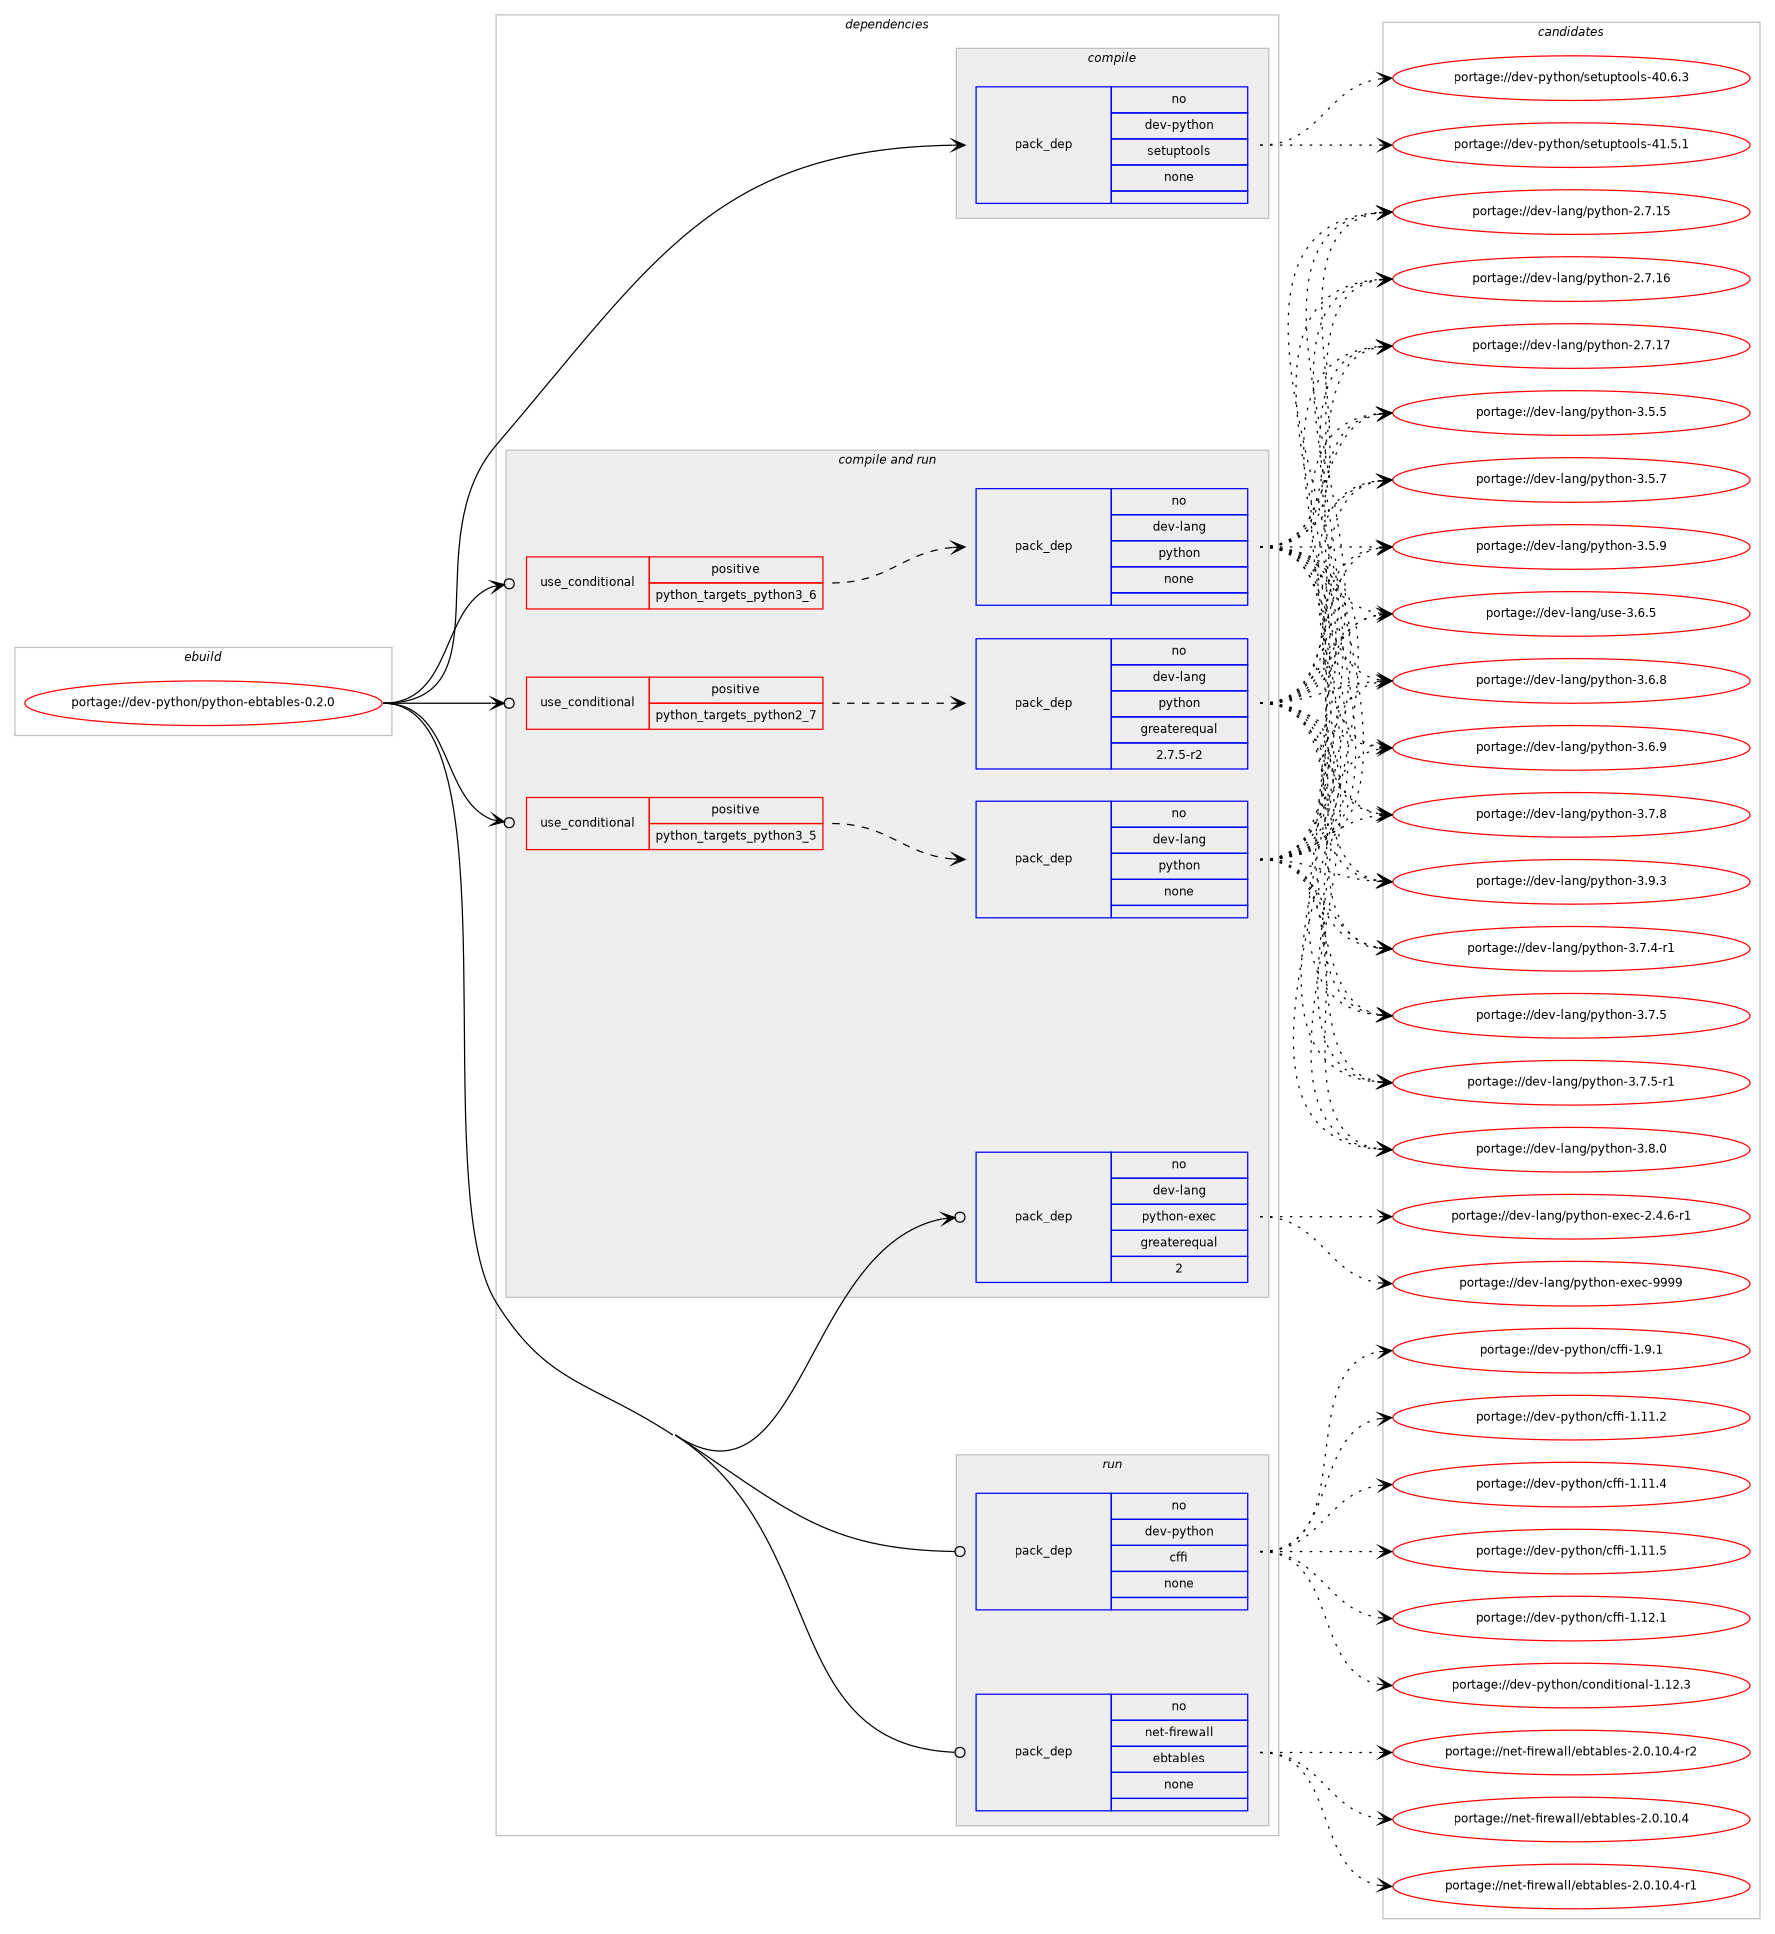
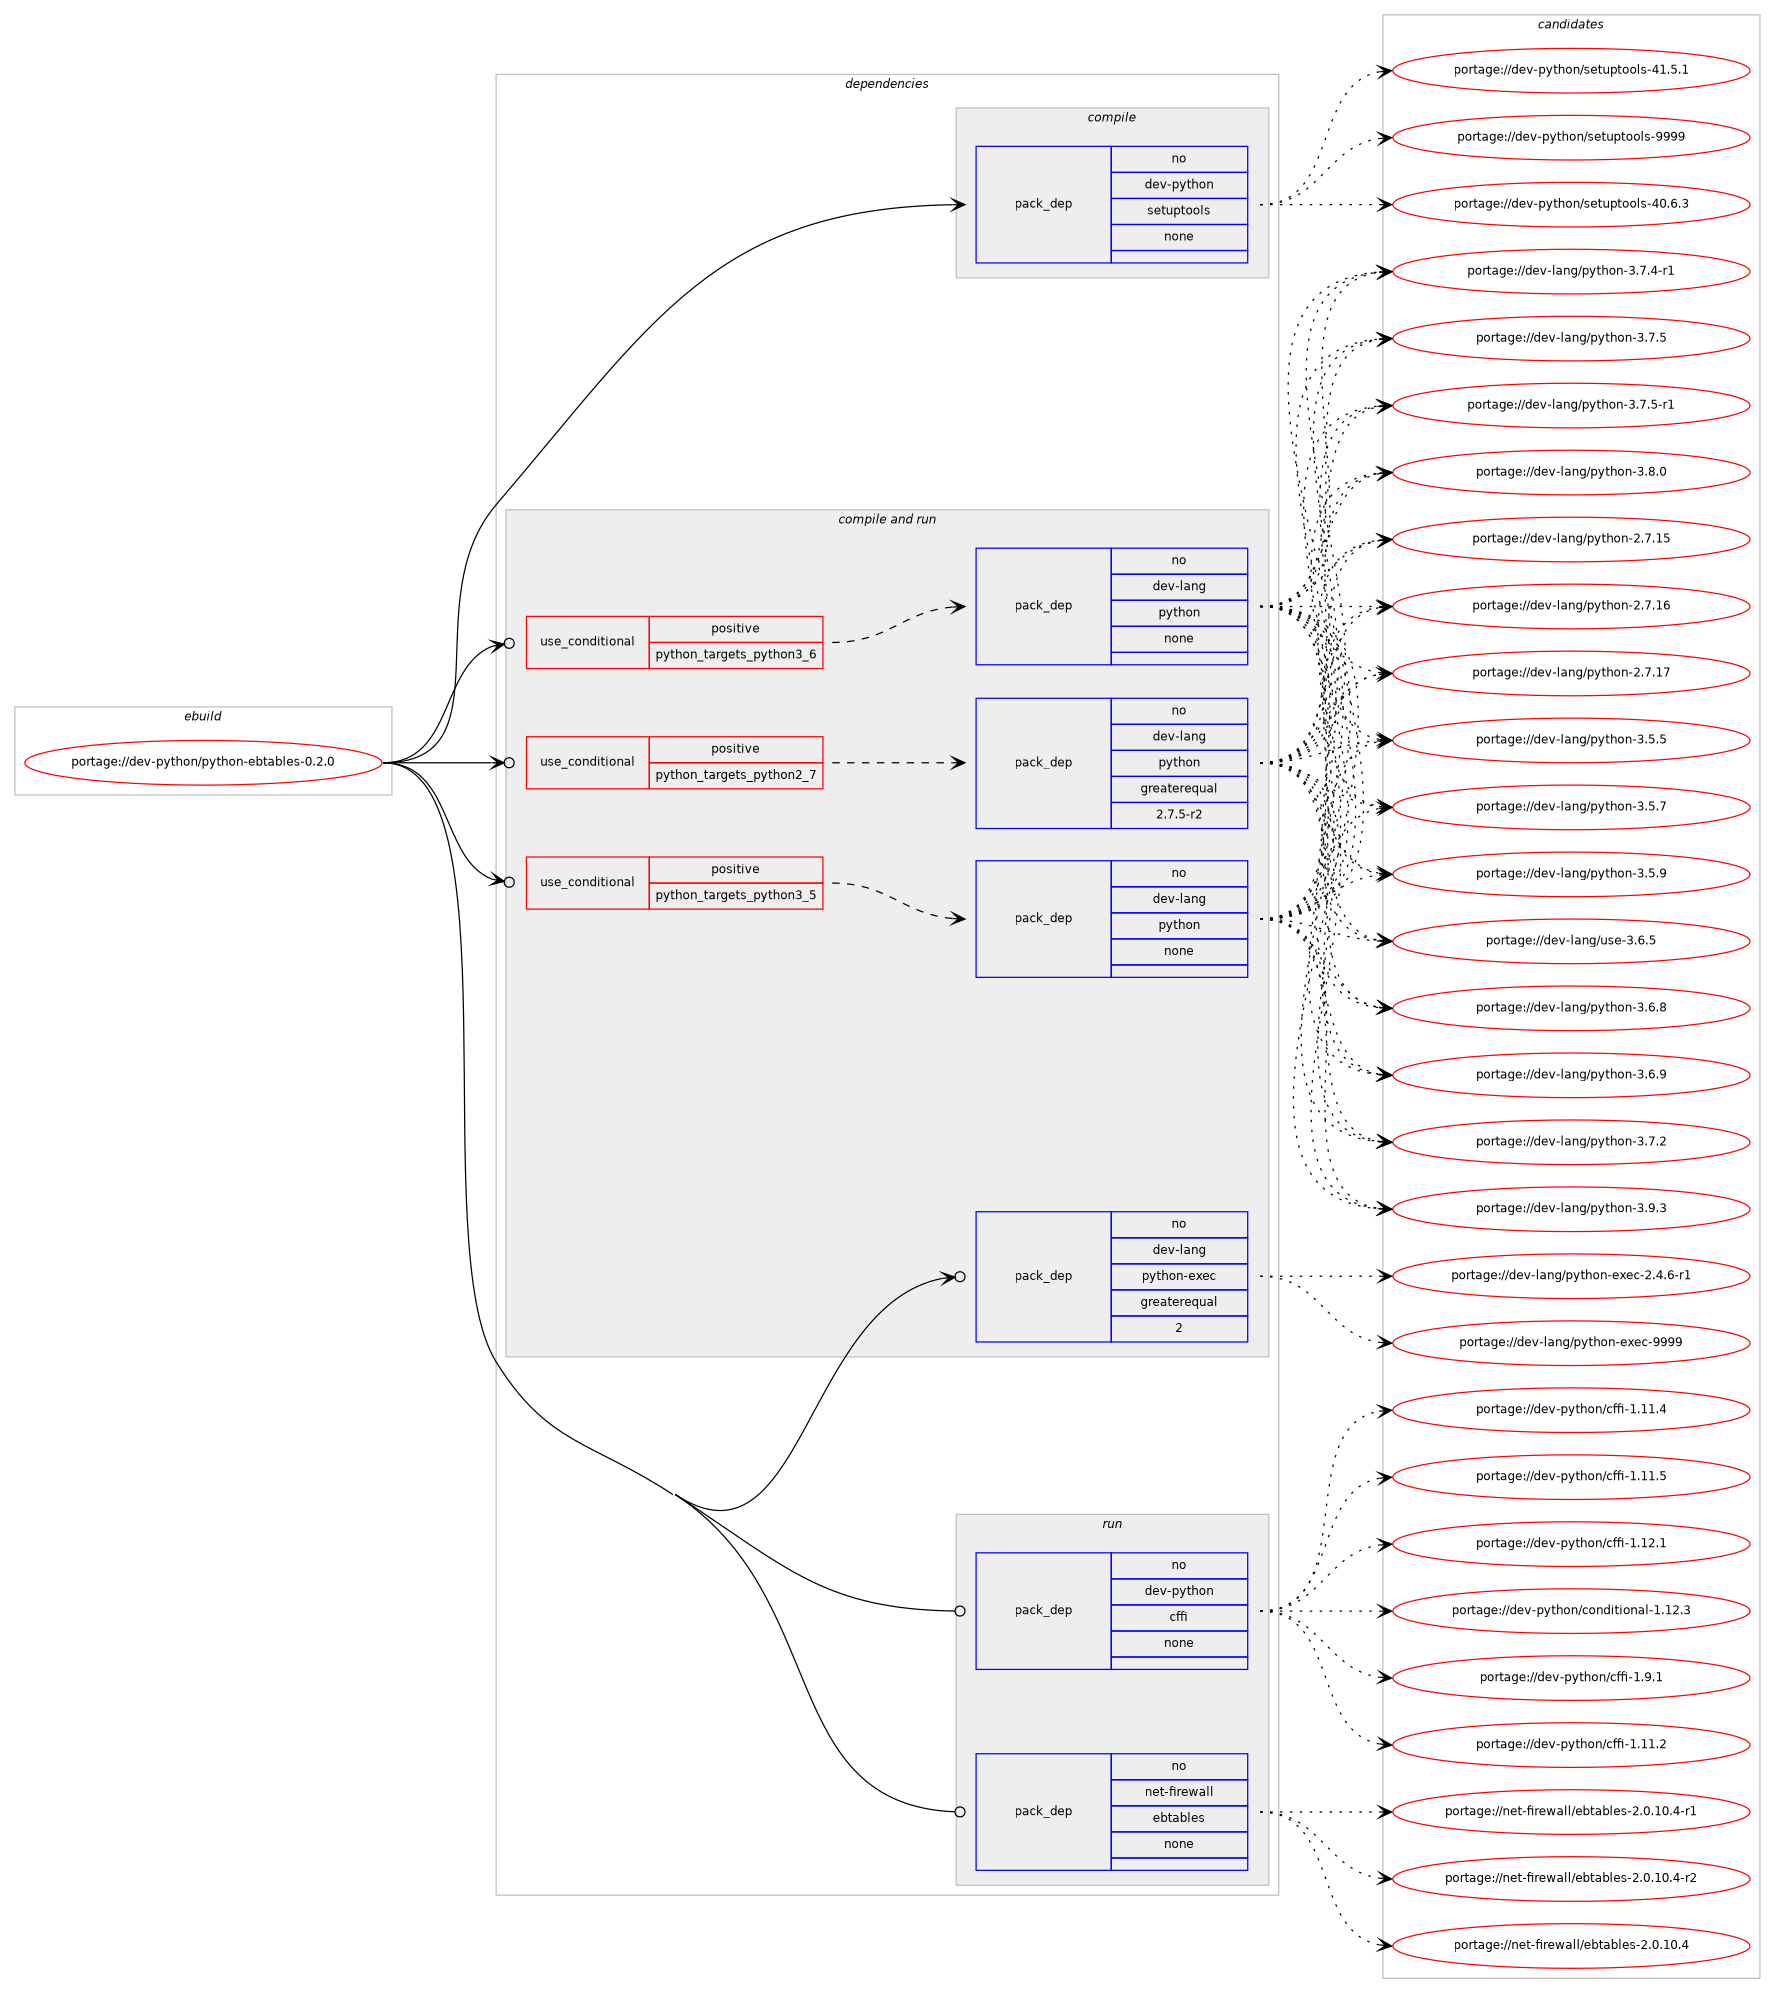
node "portage://dev-python/setuptools-9999": added
node "portage://dev-lang/python-3.7.8": label "portage://dev-lang/python-3.7.8" -> "portage://dev-lang/python-3.7.2"
